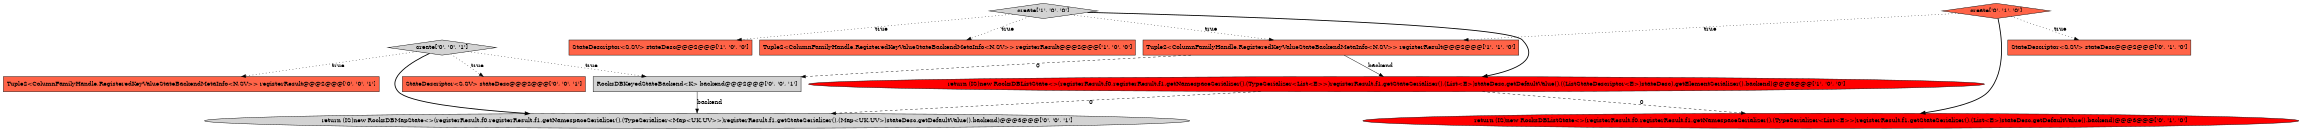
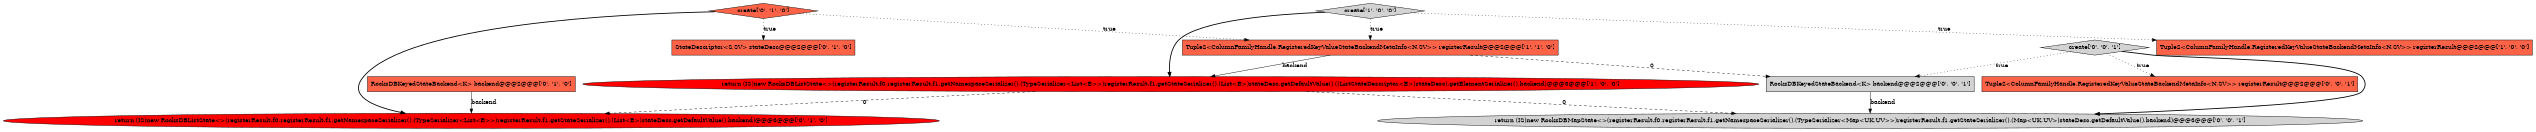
node "StateDescriptor<S,SV> stateDesc@@@2@@@['1', '0', '0']": removed
node "RocksDBKeyedStateBackend<K> backend@@@2@@@['0', '1', '0']": added
node "StateDescriptor<S,SV> stateDesc@@@2@@@['0', '0', '1']": removed
